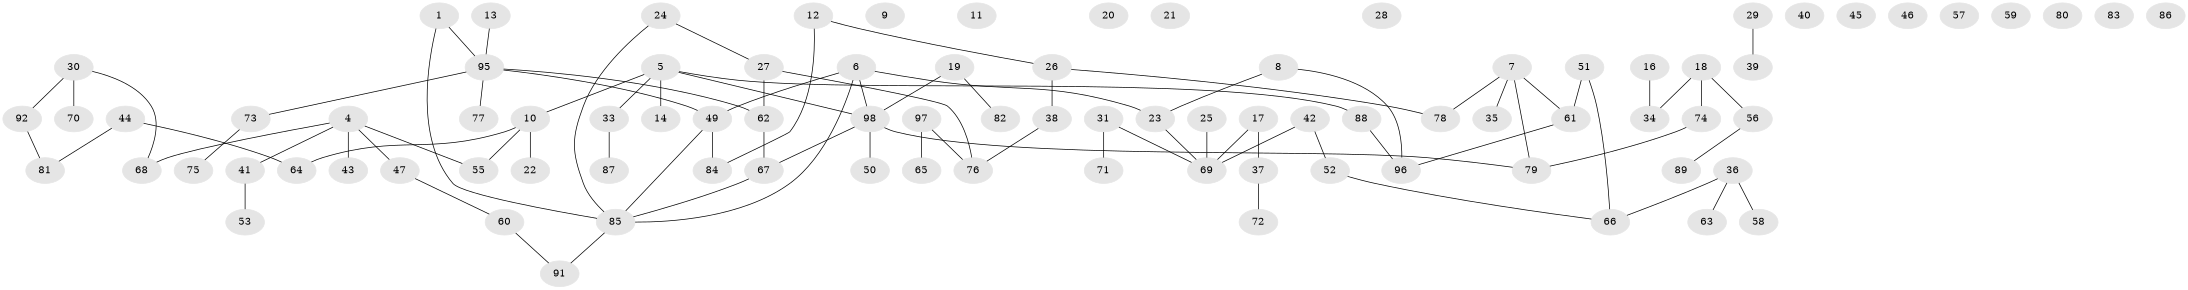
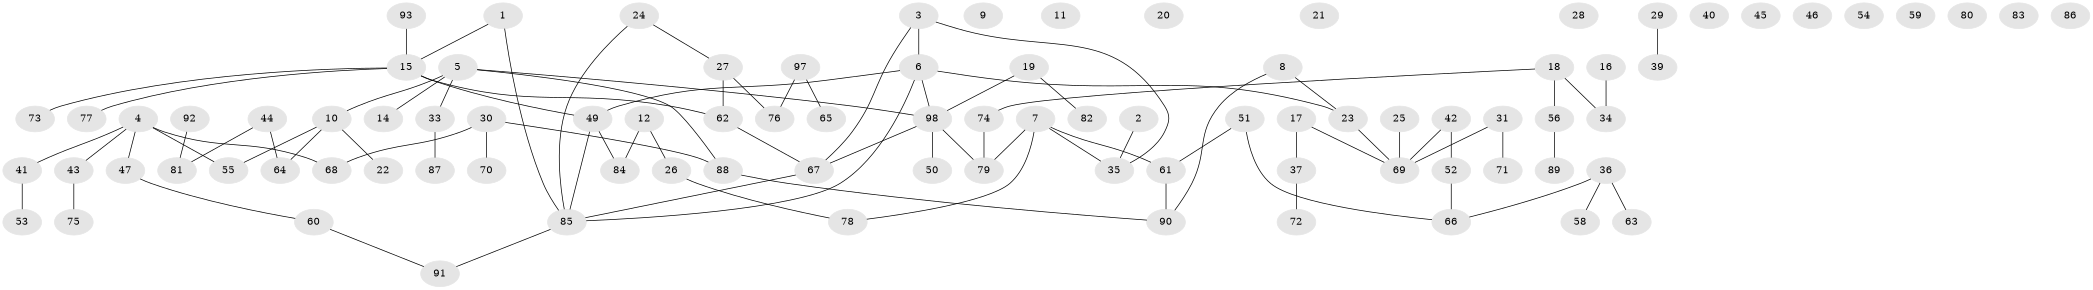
node "13": label "13" -> "93"
node "3": added
node "57": label "57" -> "54"
node "95": label "95" -> "15"
edge "30" -- "92": now "30" -- "88"
node "38": removed
node "2": added
edge "73" -- "75": now "43" -- "75"
node "96": label "96" -> "90"
